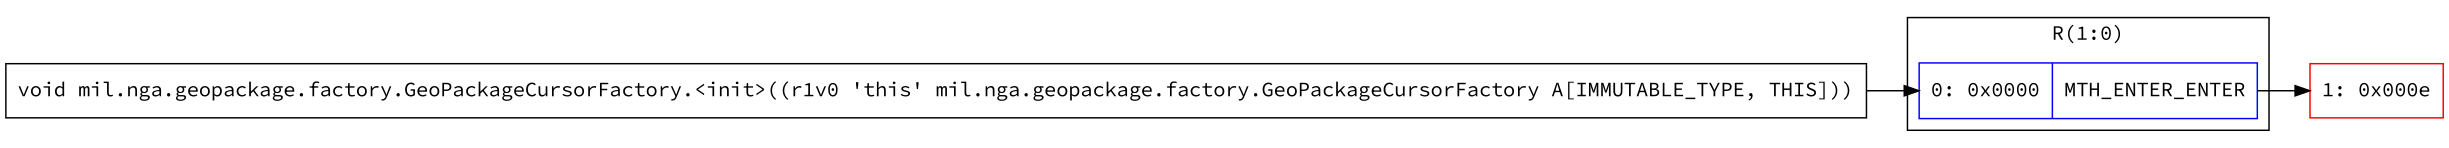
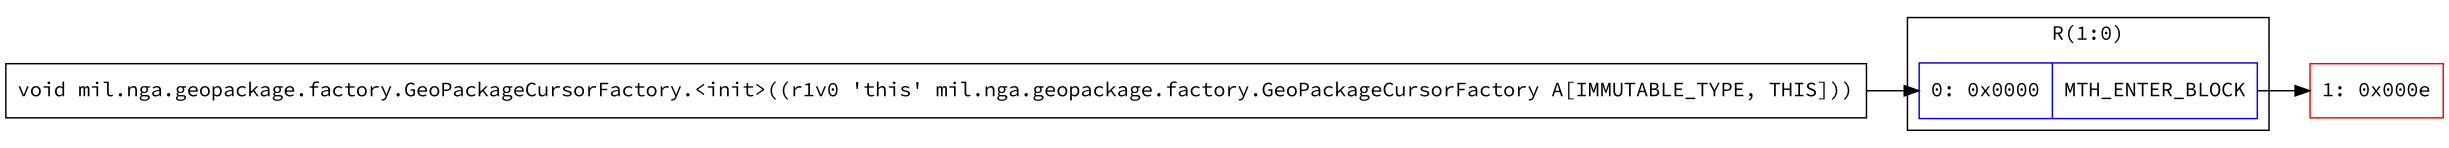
node "0: 0x0000": text "MTH_ENTER_ENTER" -> "MTH_ENTER_BLOCK"
